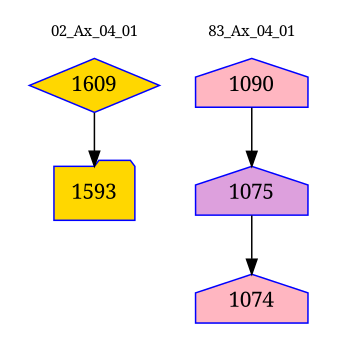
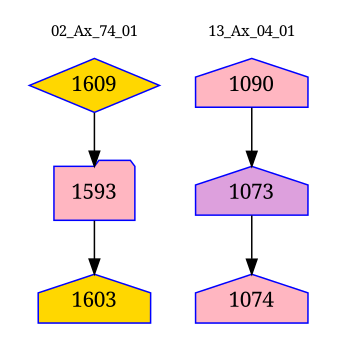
cluster "02_Ax_04_01": label "02_Ax_04_01" -> "02_Ax_74_01"
cluster "83_Ax_04_01": label "83_Ax_04_01" -> "13_Ax_04_01"
node "1593": fillcolor gold -> lightpink
node "1075": label "1075" -> "1073"
node "1603": added
